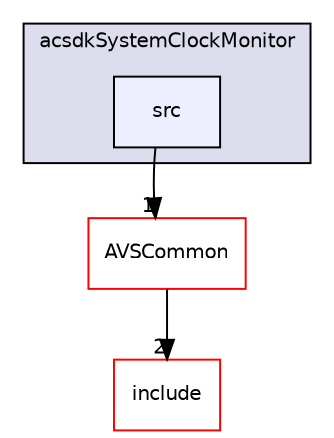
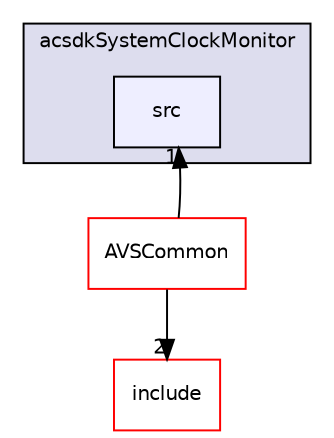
edge "src" -> "AVSCommon": reversed
